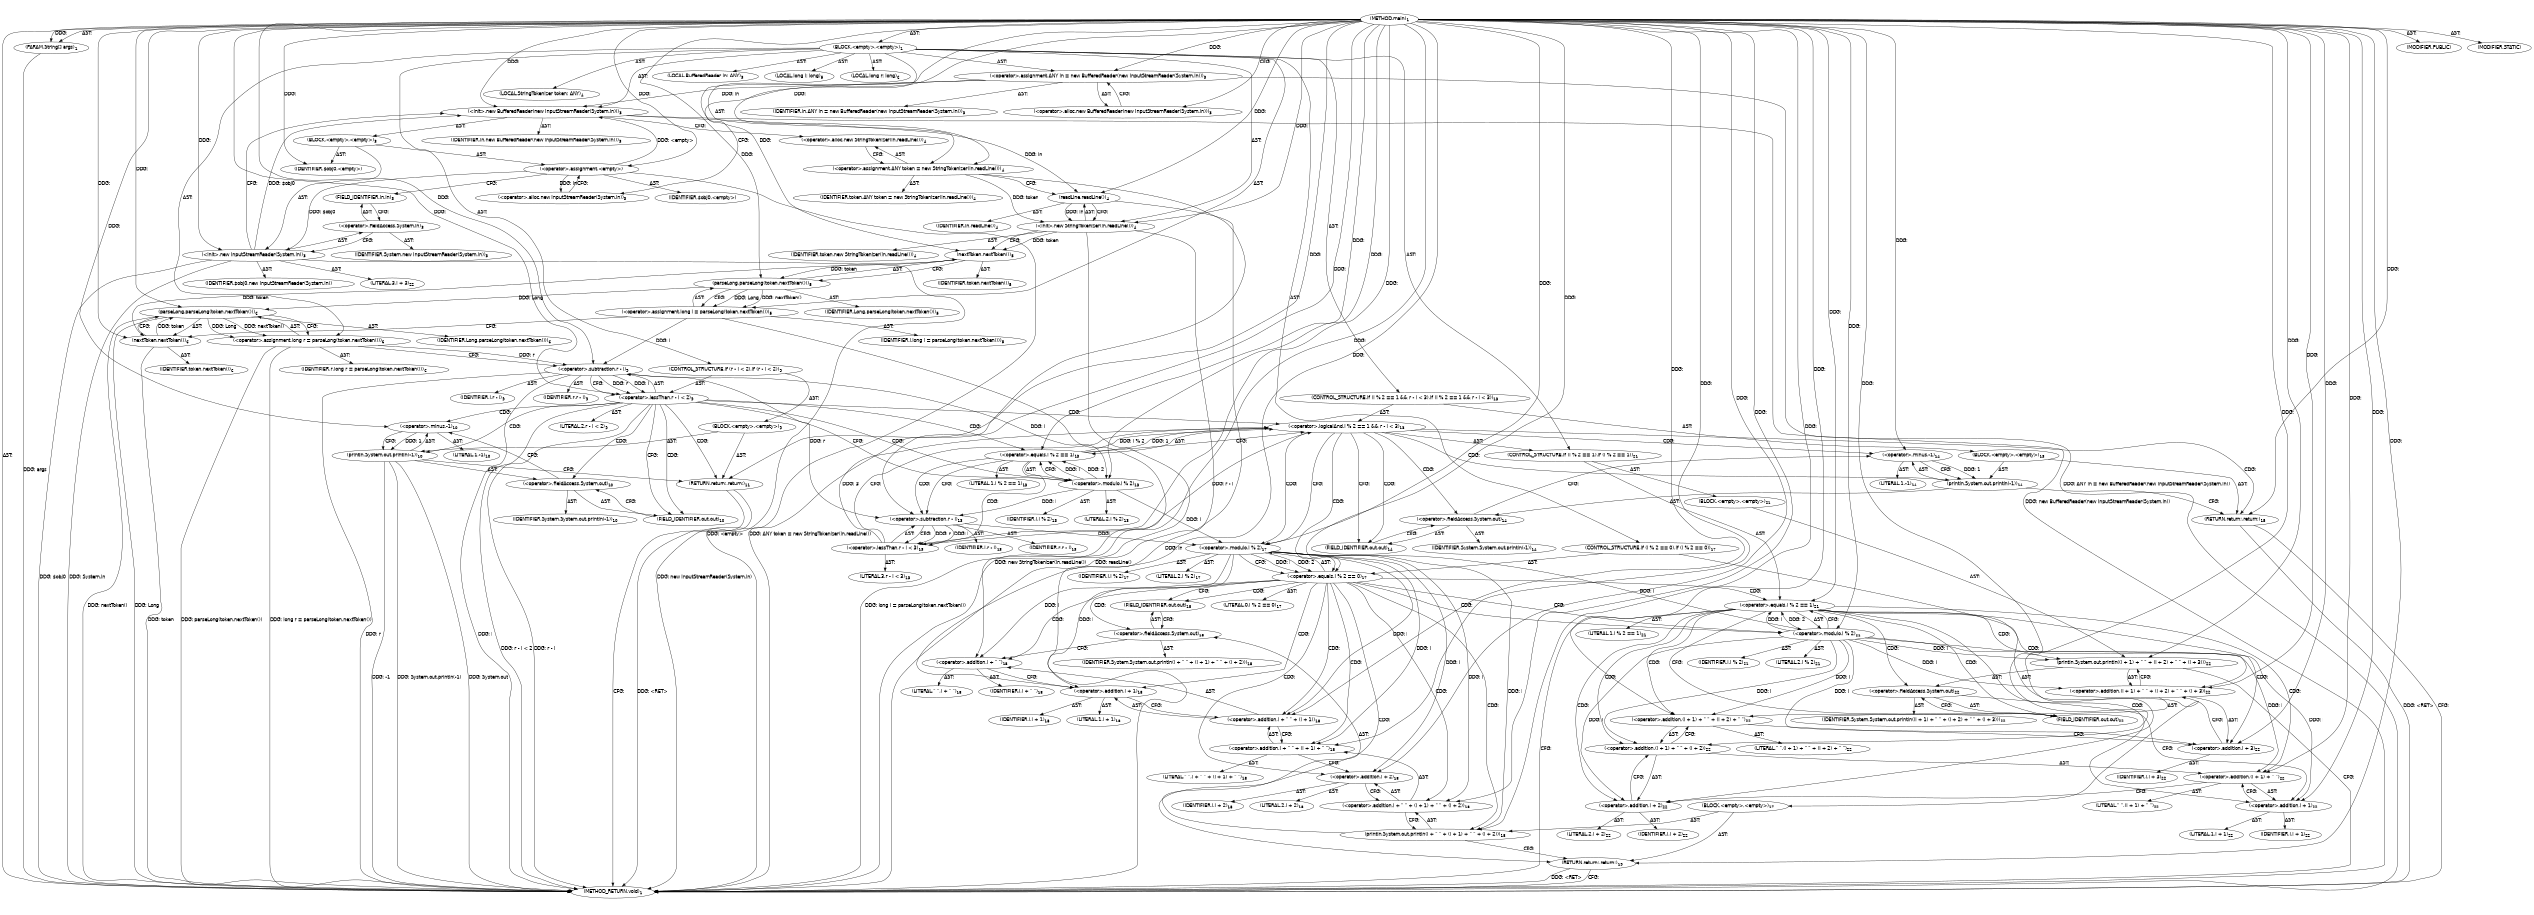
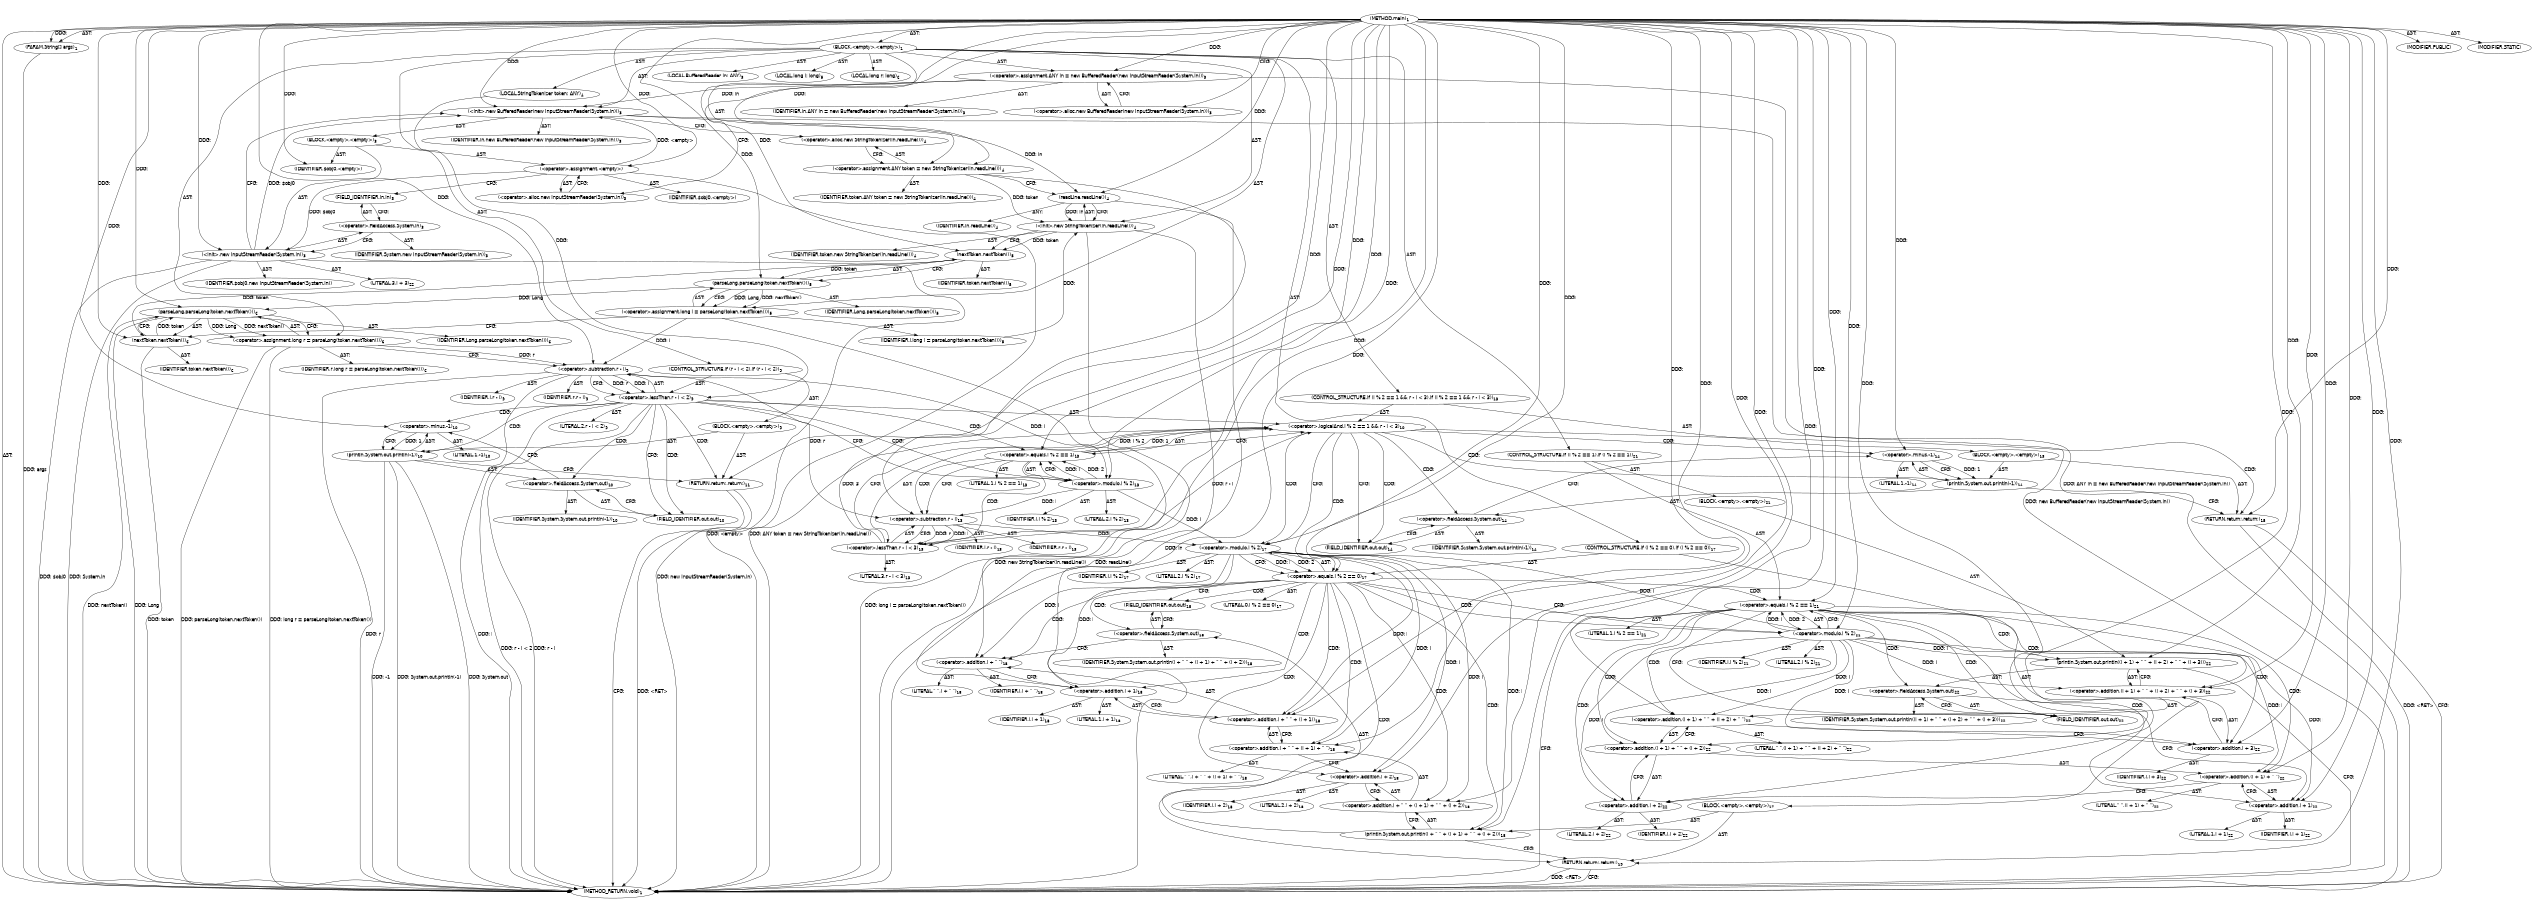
edge "(METHOD,main)" -> "(<operator>.lessThan,r - l < 2)": now "(LOCAL,StringTokenizer token: ANY)" -> "(<operator>.lessThan,r - l < 2)"
edge "(METHOD,main)" -> "(<init>,new StringTokenizer(in.readLine()))": now "(IDENTIFIER,l,long l = parseLong(token.nextToken()))" -> "(<init>,new StringTokenizer(in.readLine()))"
edge "(<operator>.assignment,<empty>)" -> "(<operator>.alloc,new InputStreamReader(System.in))": label "DDG: in" -> "AST: "
edge "(readLine,readLine())" -> "(IDENTIFIER,in,readLine())": label "AST: " -> "ANY: "
edge "(<operator>.lessThan,r - l < 2)" -> "(<operator>.logicalAnd,l % 2 == 1 && r - l < 3)": label "CDG: " -> "AST: "
node "(<operator>.logicalAnd,l % 2 == 1 && r - l < 3)": text "13" -> "10"
edge "(<operator>.logicalAnd,l % 2 == 1 && r - l < 3)" -> "(CONTROL_STRUCTURE,if (l % 2 == 1),if (l % 2 == 1))": now "(<operator>.logicalAnd,l % 2 == 1 && r - l < 3)" -> "(<operator>.lessThan,r - l < 3)"
